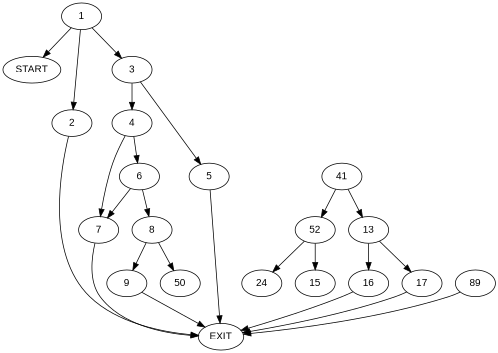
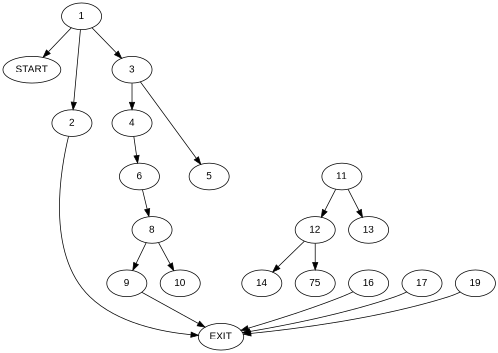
node "41": label "41" -> "11"
node "7": removed
node "52": label "52" -> "12"
edge "5" -> "EXIT": removed
edge "13" -> "16": removed
edge "13" -> "17": removed
node "50": label "50" -> "10"
node "24": label "24" -> "14"
node "15": label "15" -> "75"
node "89": label "89" -> "19"
